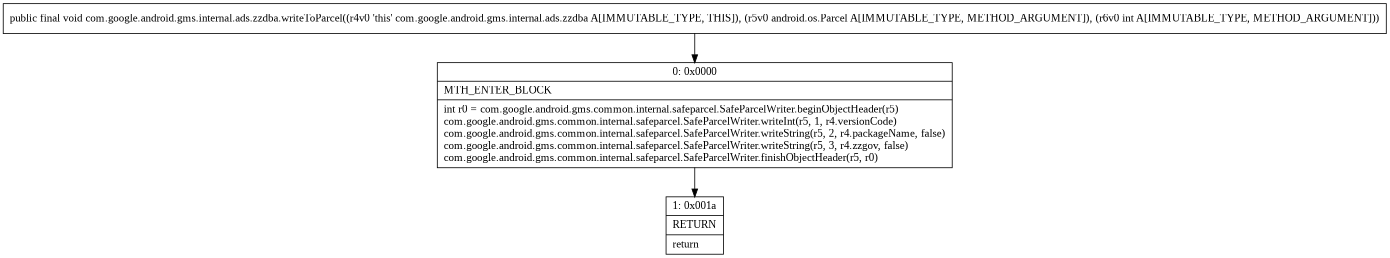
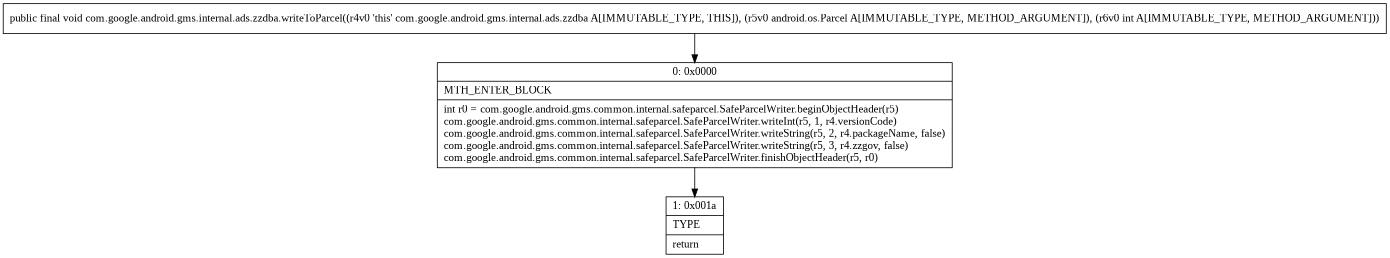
node "1: 0x001a": text "RETURN" -> "TYPE"
